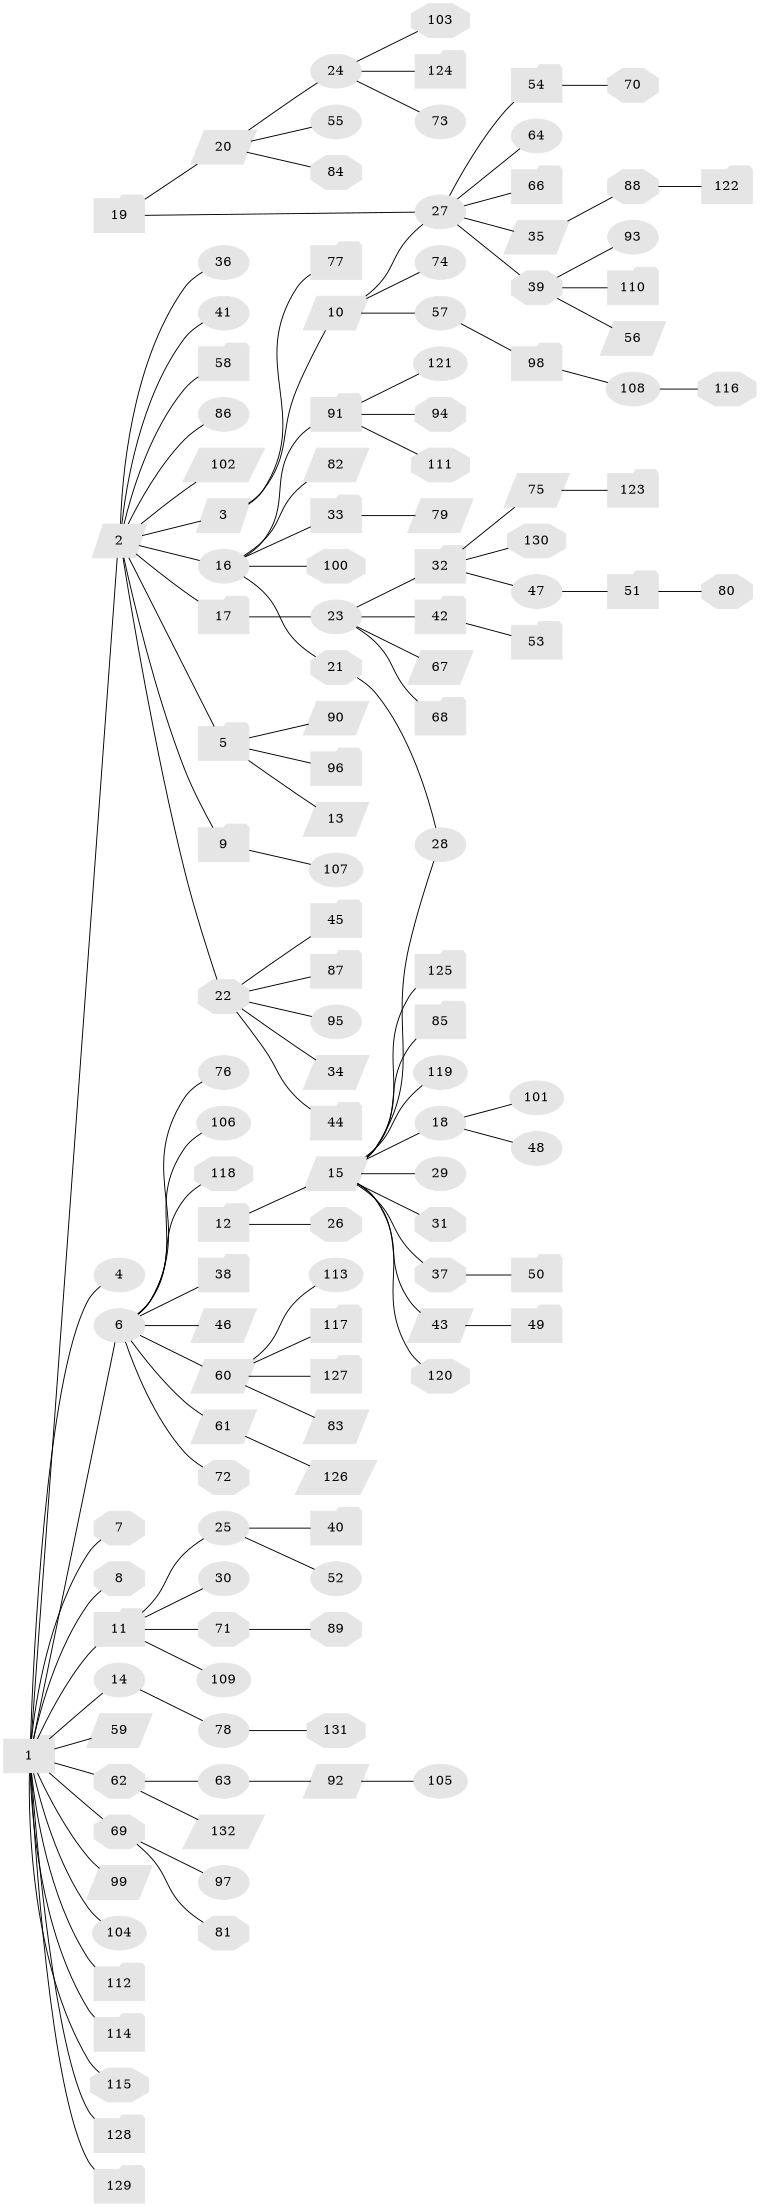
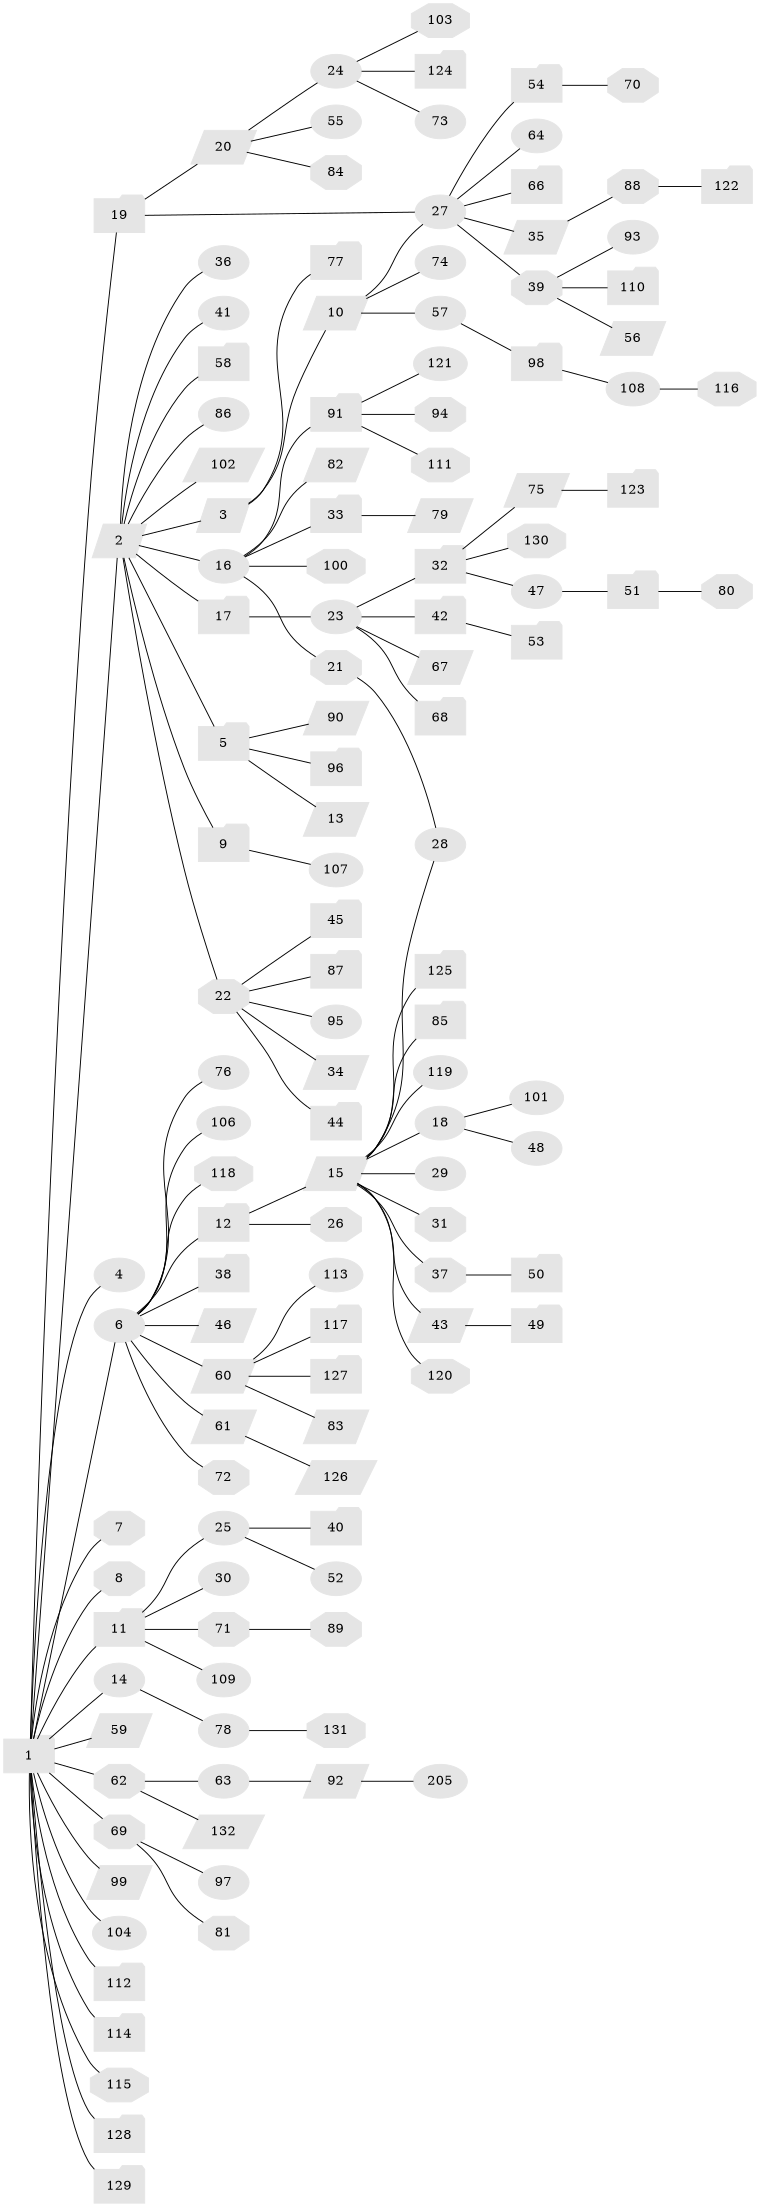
edge "19" -- "1": added
edge "12" -- "6": added
node "105": label "105" -> "205"
